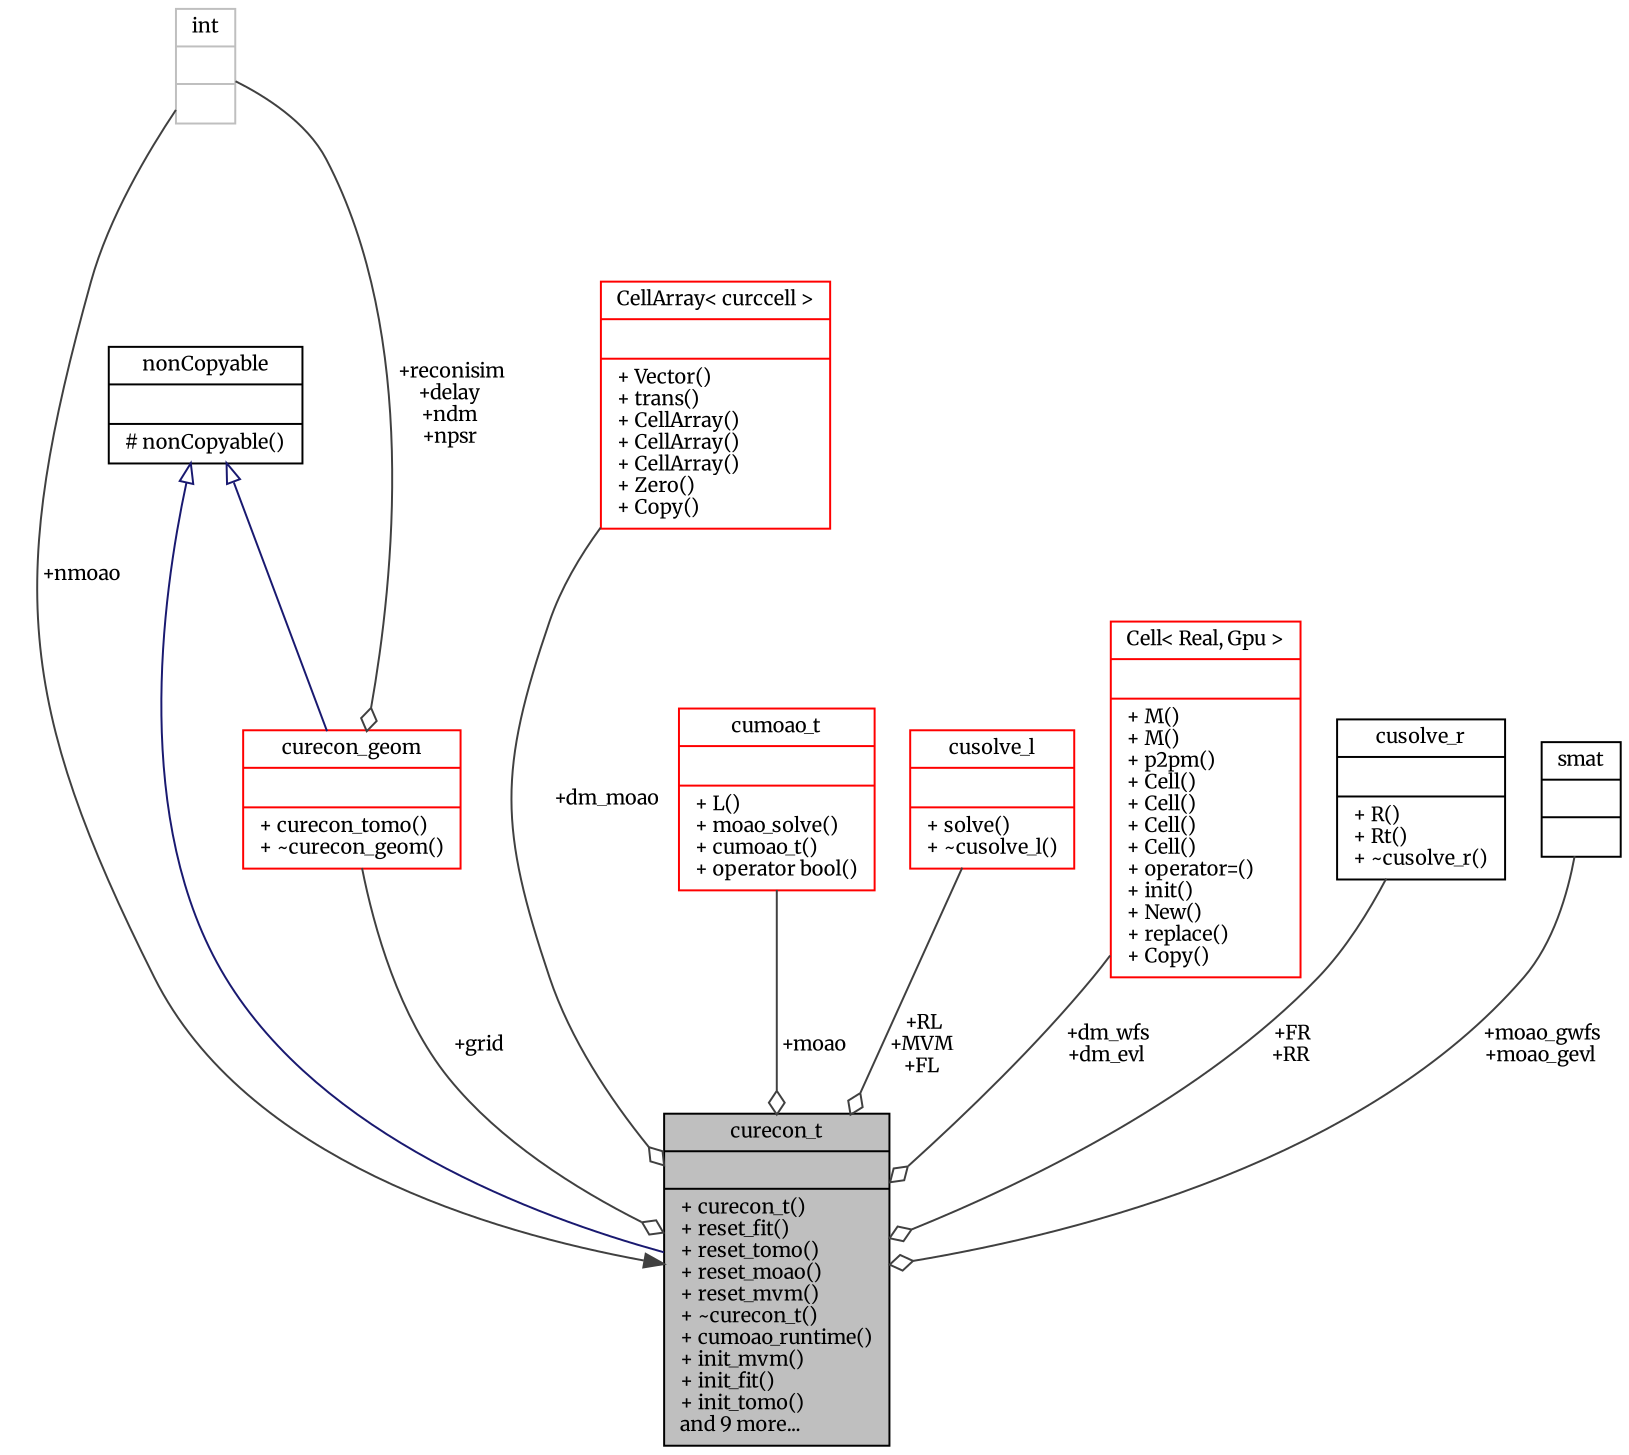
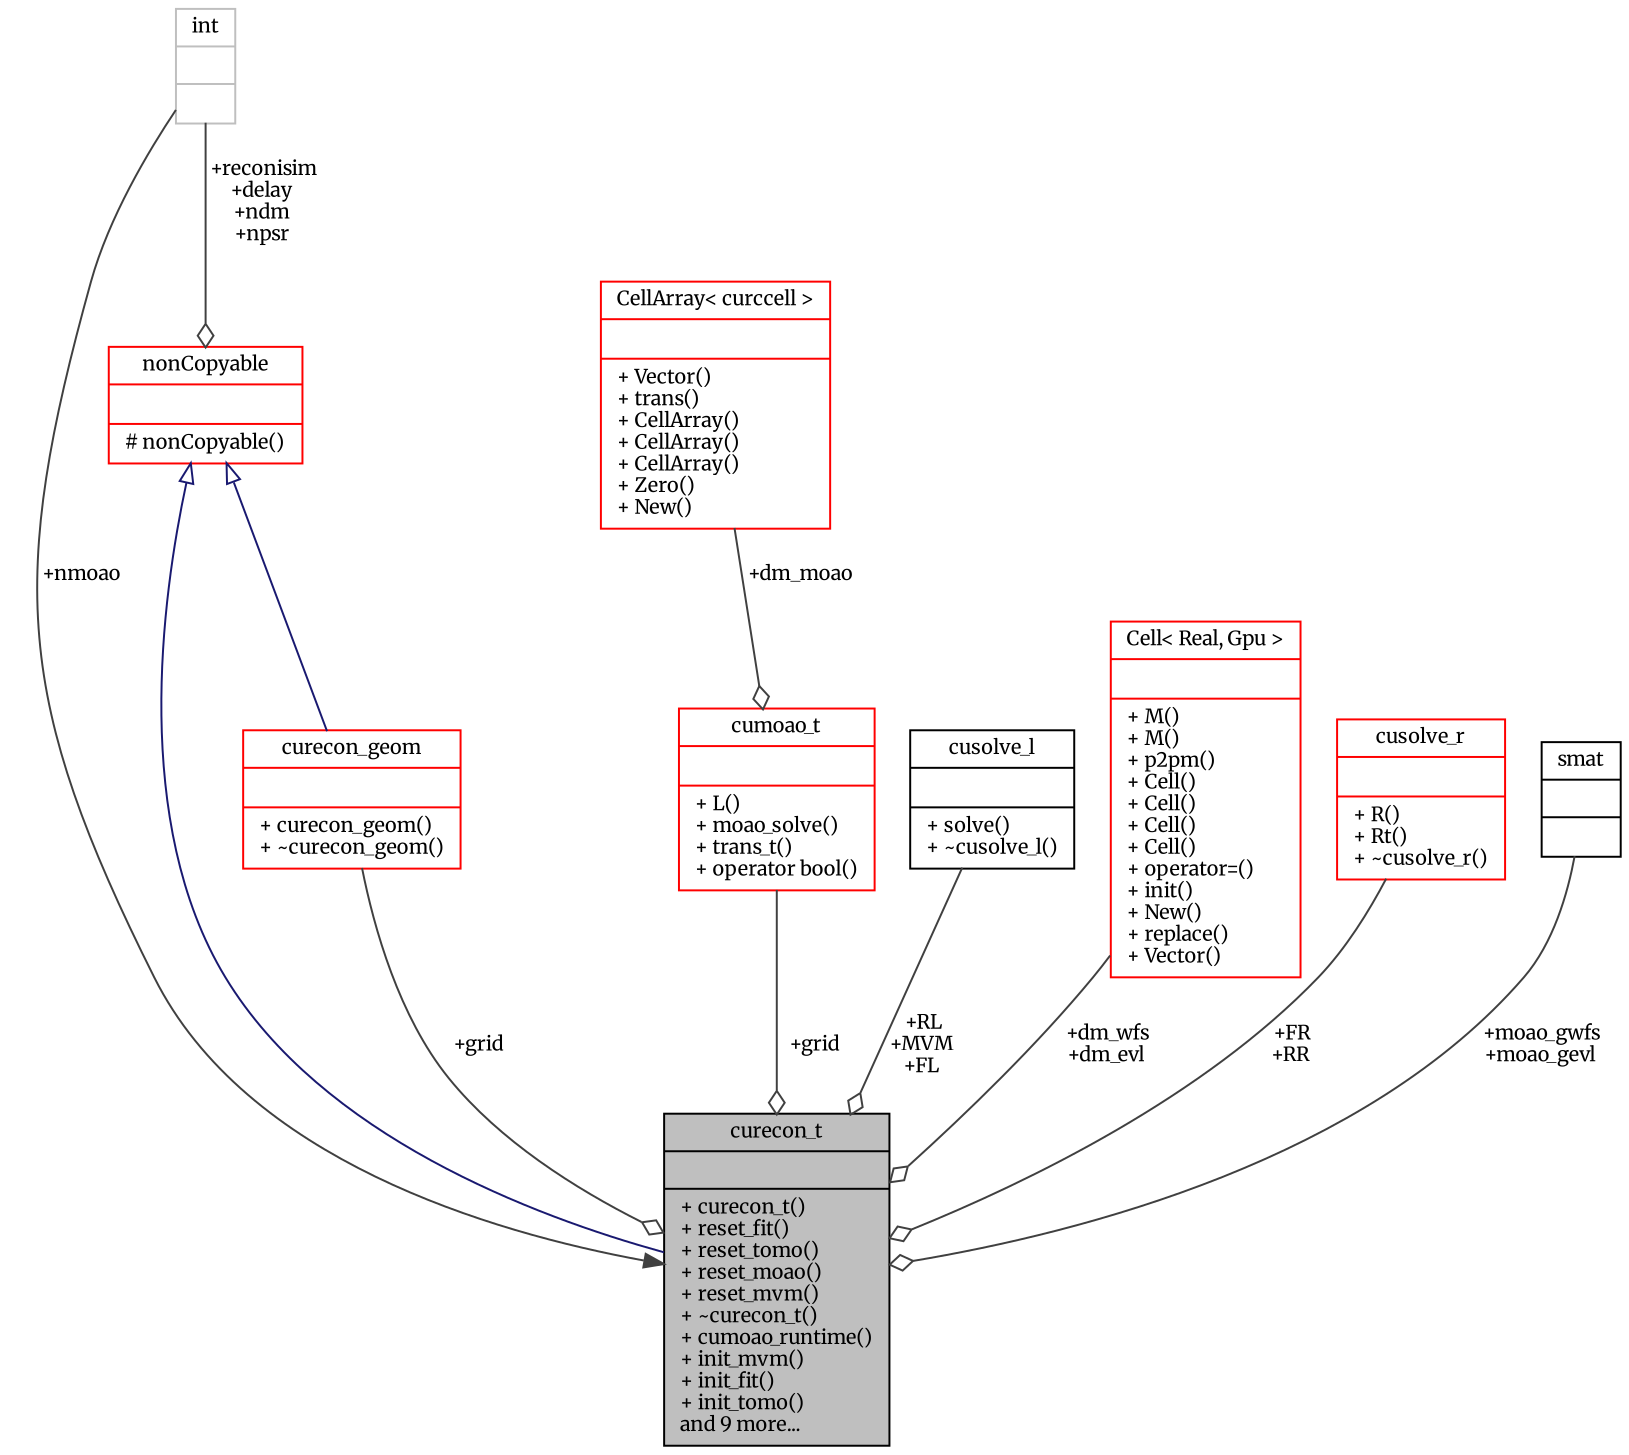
edge "int" -> "curecon_geom": now "int" -> "nonCopyable"
node "nonCopyable": color black -> red
node "CellArray< curccell >": text "+ Copy()" -> "+ New()"
node "cusolve_l": color red -> black
node "cusolve_r": color black -> red
node "curecon_geom": text "+ curecon_tomo()" -> "+ curecon_geom()"
edge "CellArray< curccell >" -> "curecon_t": now "CellArray< curccell >" -> "cumoao_t"
node "cumoao_t": text "+ cumoao_t()" -> "+ trans_t()"
node "Cell< Real, Gpu >": text "+ Copy()" -> "+ Vector()"
edge "cumoao_t" -> "curecon_t": label " +moao" -> " +grid"
